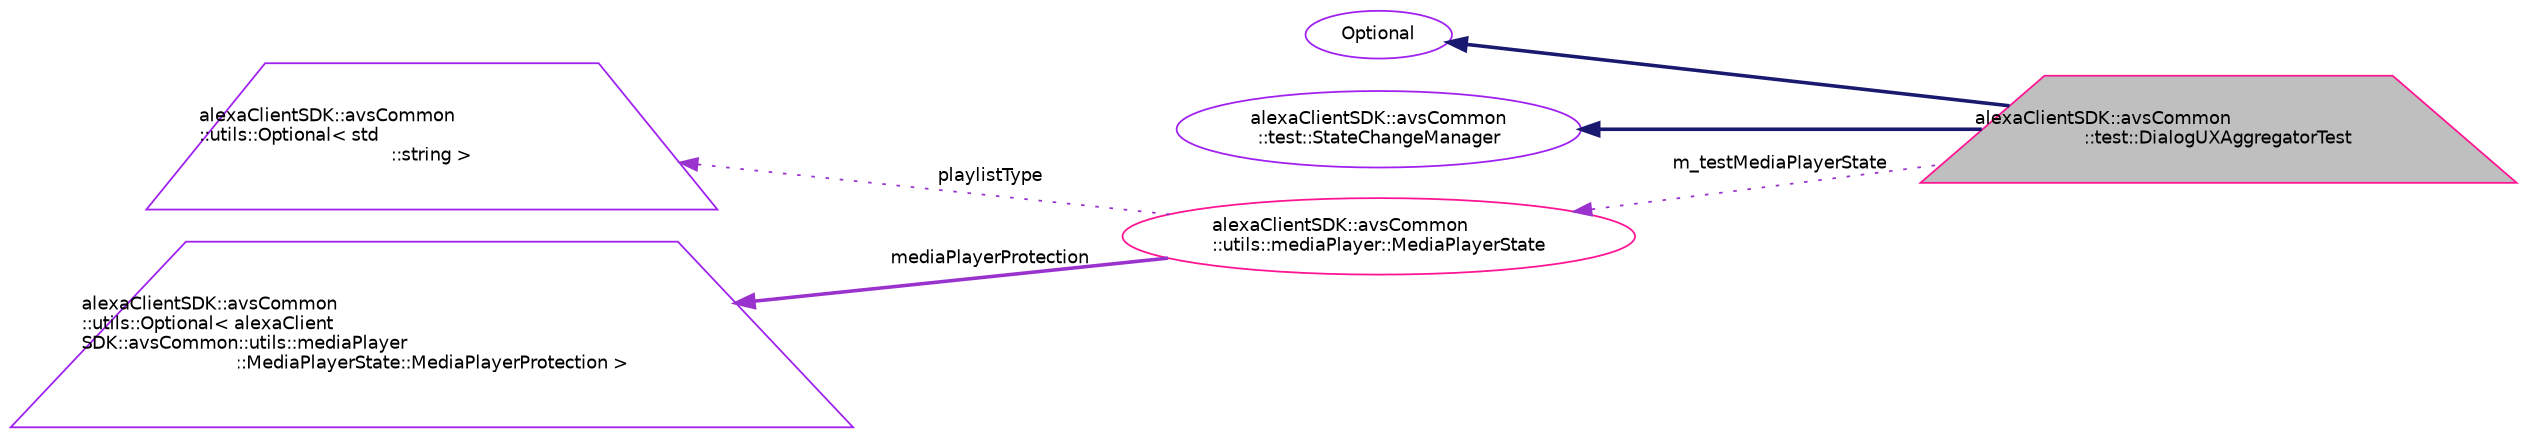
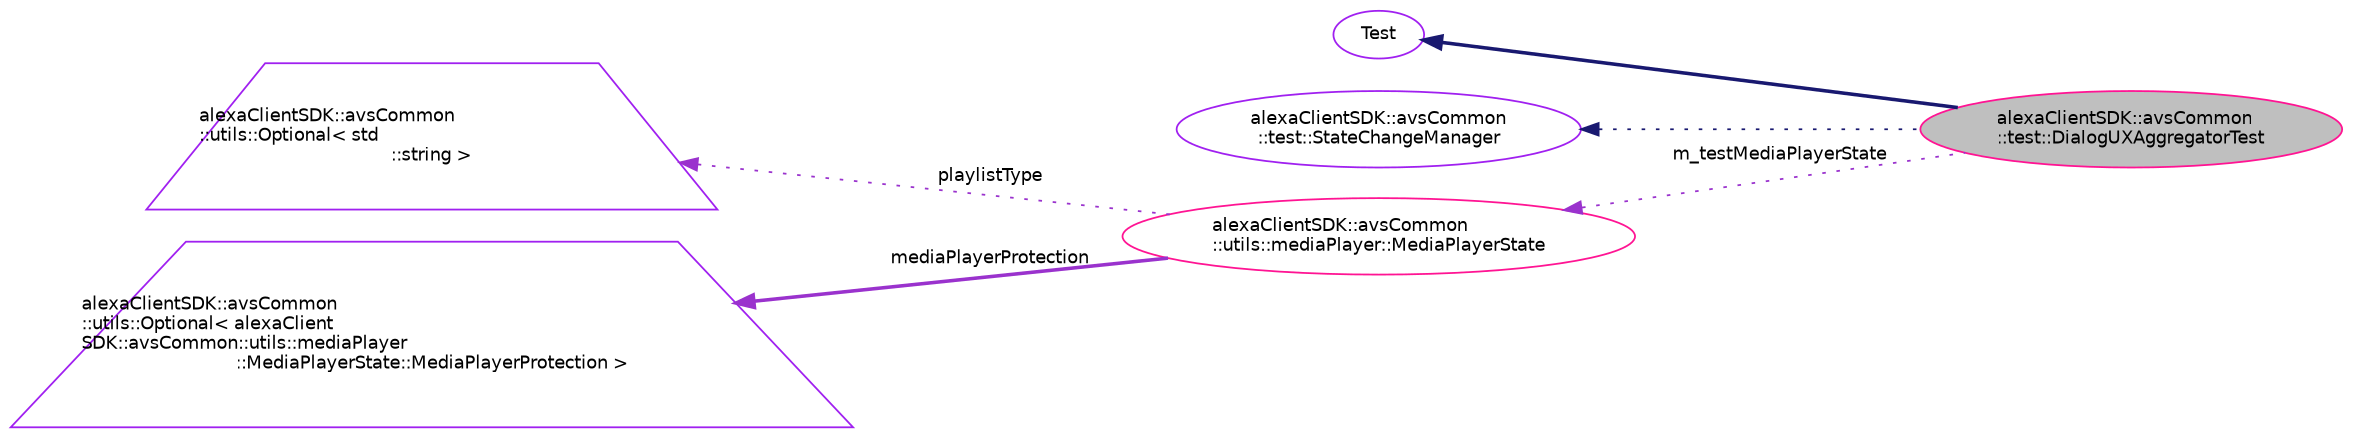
node "Optional": label "Optional" -> "Test"
edge "alexaClientSDK::avsCommon ::test::DialogUXAggregatorTest" -> "alexaClientSDK::avsCommon ::test::StateChangeManager": style bold -> dotted
node "alexaClientSDK::avsCommon ::test::DialogUXAggregatorTest": shape trapezium -> ellipse
